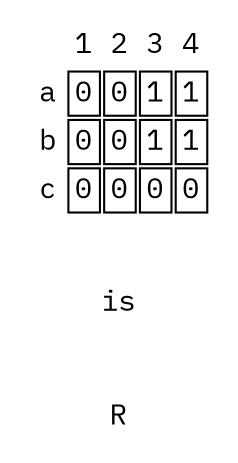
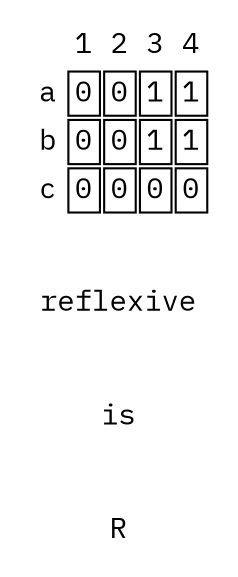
node "reflexive": added
